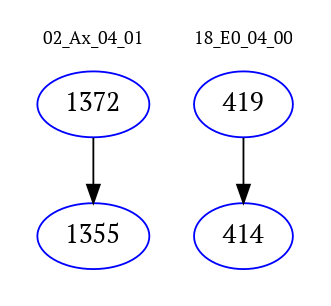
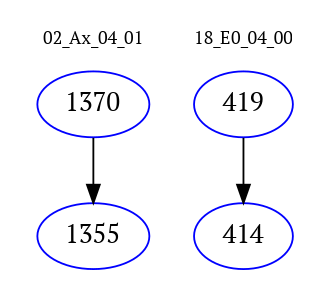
node "1372": label "1372" -> "1370"
